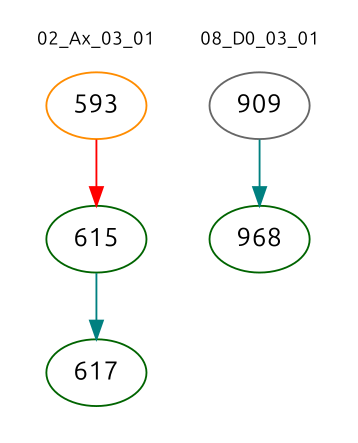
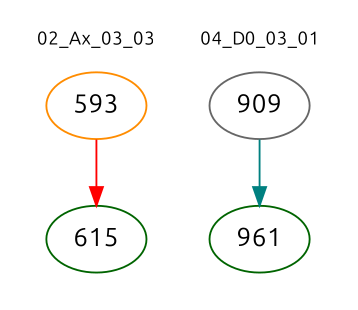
cluster "02_Ax_03_01": label "02_Ax_03_01" -> "02_Ax_03_03"
cluster "08_D0_03_01": label "08_D0_03_01" -> "04_D0_03_01"
node "968": label "968" -> "961"
node "617": removed
